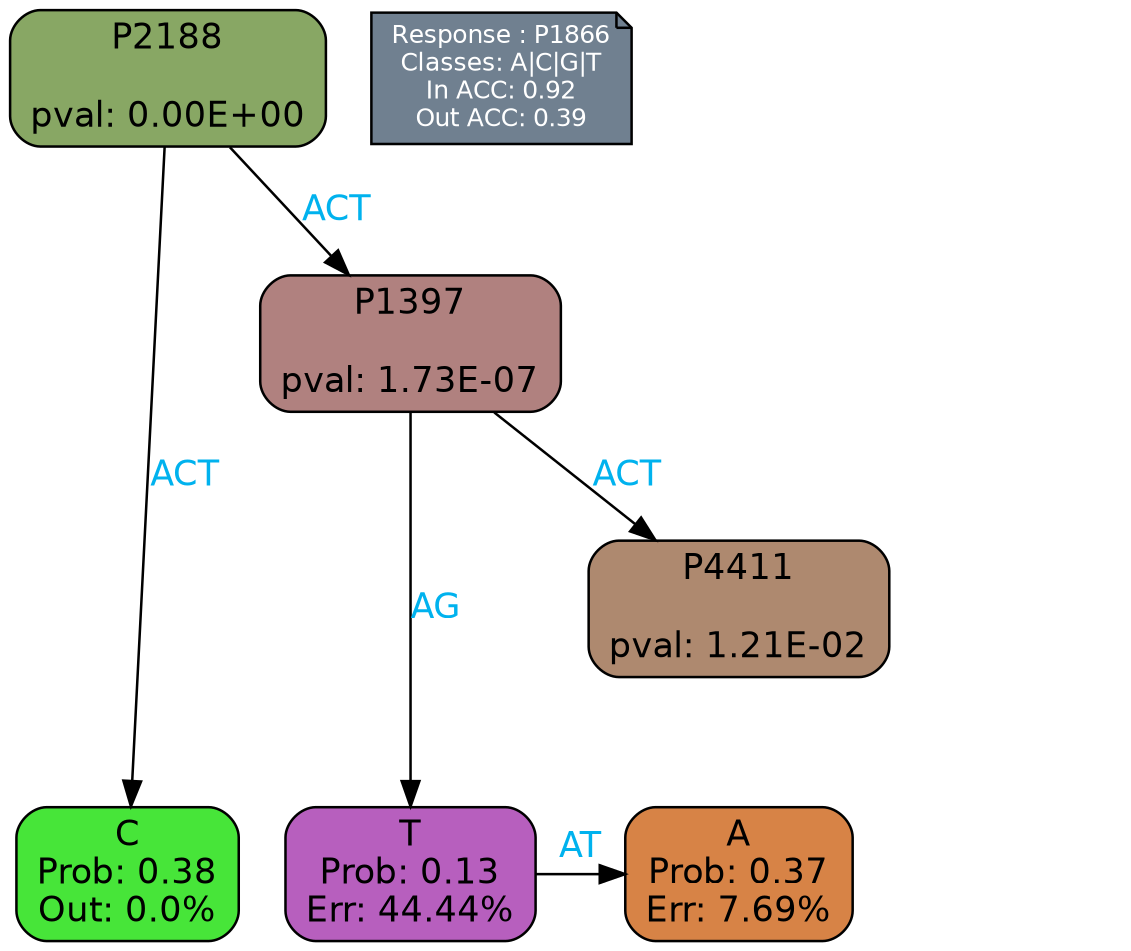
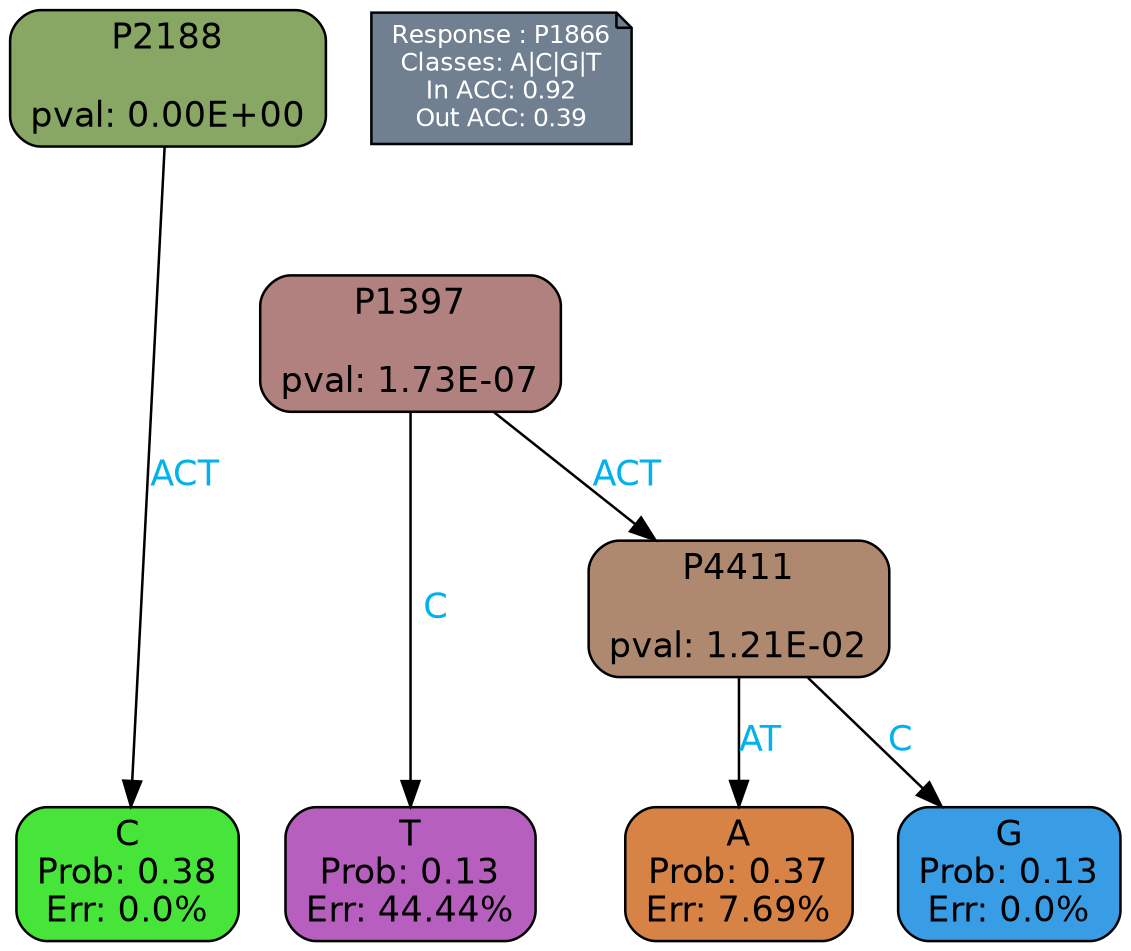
edge "P2188 pval: 0.00E+00" -> "P1397 pval: 1.73E-07": removed, label "ACT"
edge "P1397 pval: 1.73E-07" -> "T Prob: 0.13 Err: 44.44%": label "AG" -> "C"
node "C Prob: 0.38 Out: 0.0%": label "C Prob: 0.38 Out: 0.0%" -> "C Prob: 0.38 Err: 0.0%"
edge "T Prob: 0.13 Err: 44.44%" -> "A Prob: 0.37 Err: 7.69%": now "P4411 pval: 1.21E-02" -> "A Prob: 0.37 Err: 7.69%"
node "G Prob: 0.13 Err: 0.0%": added
